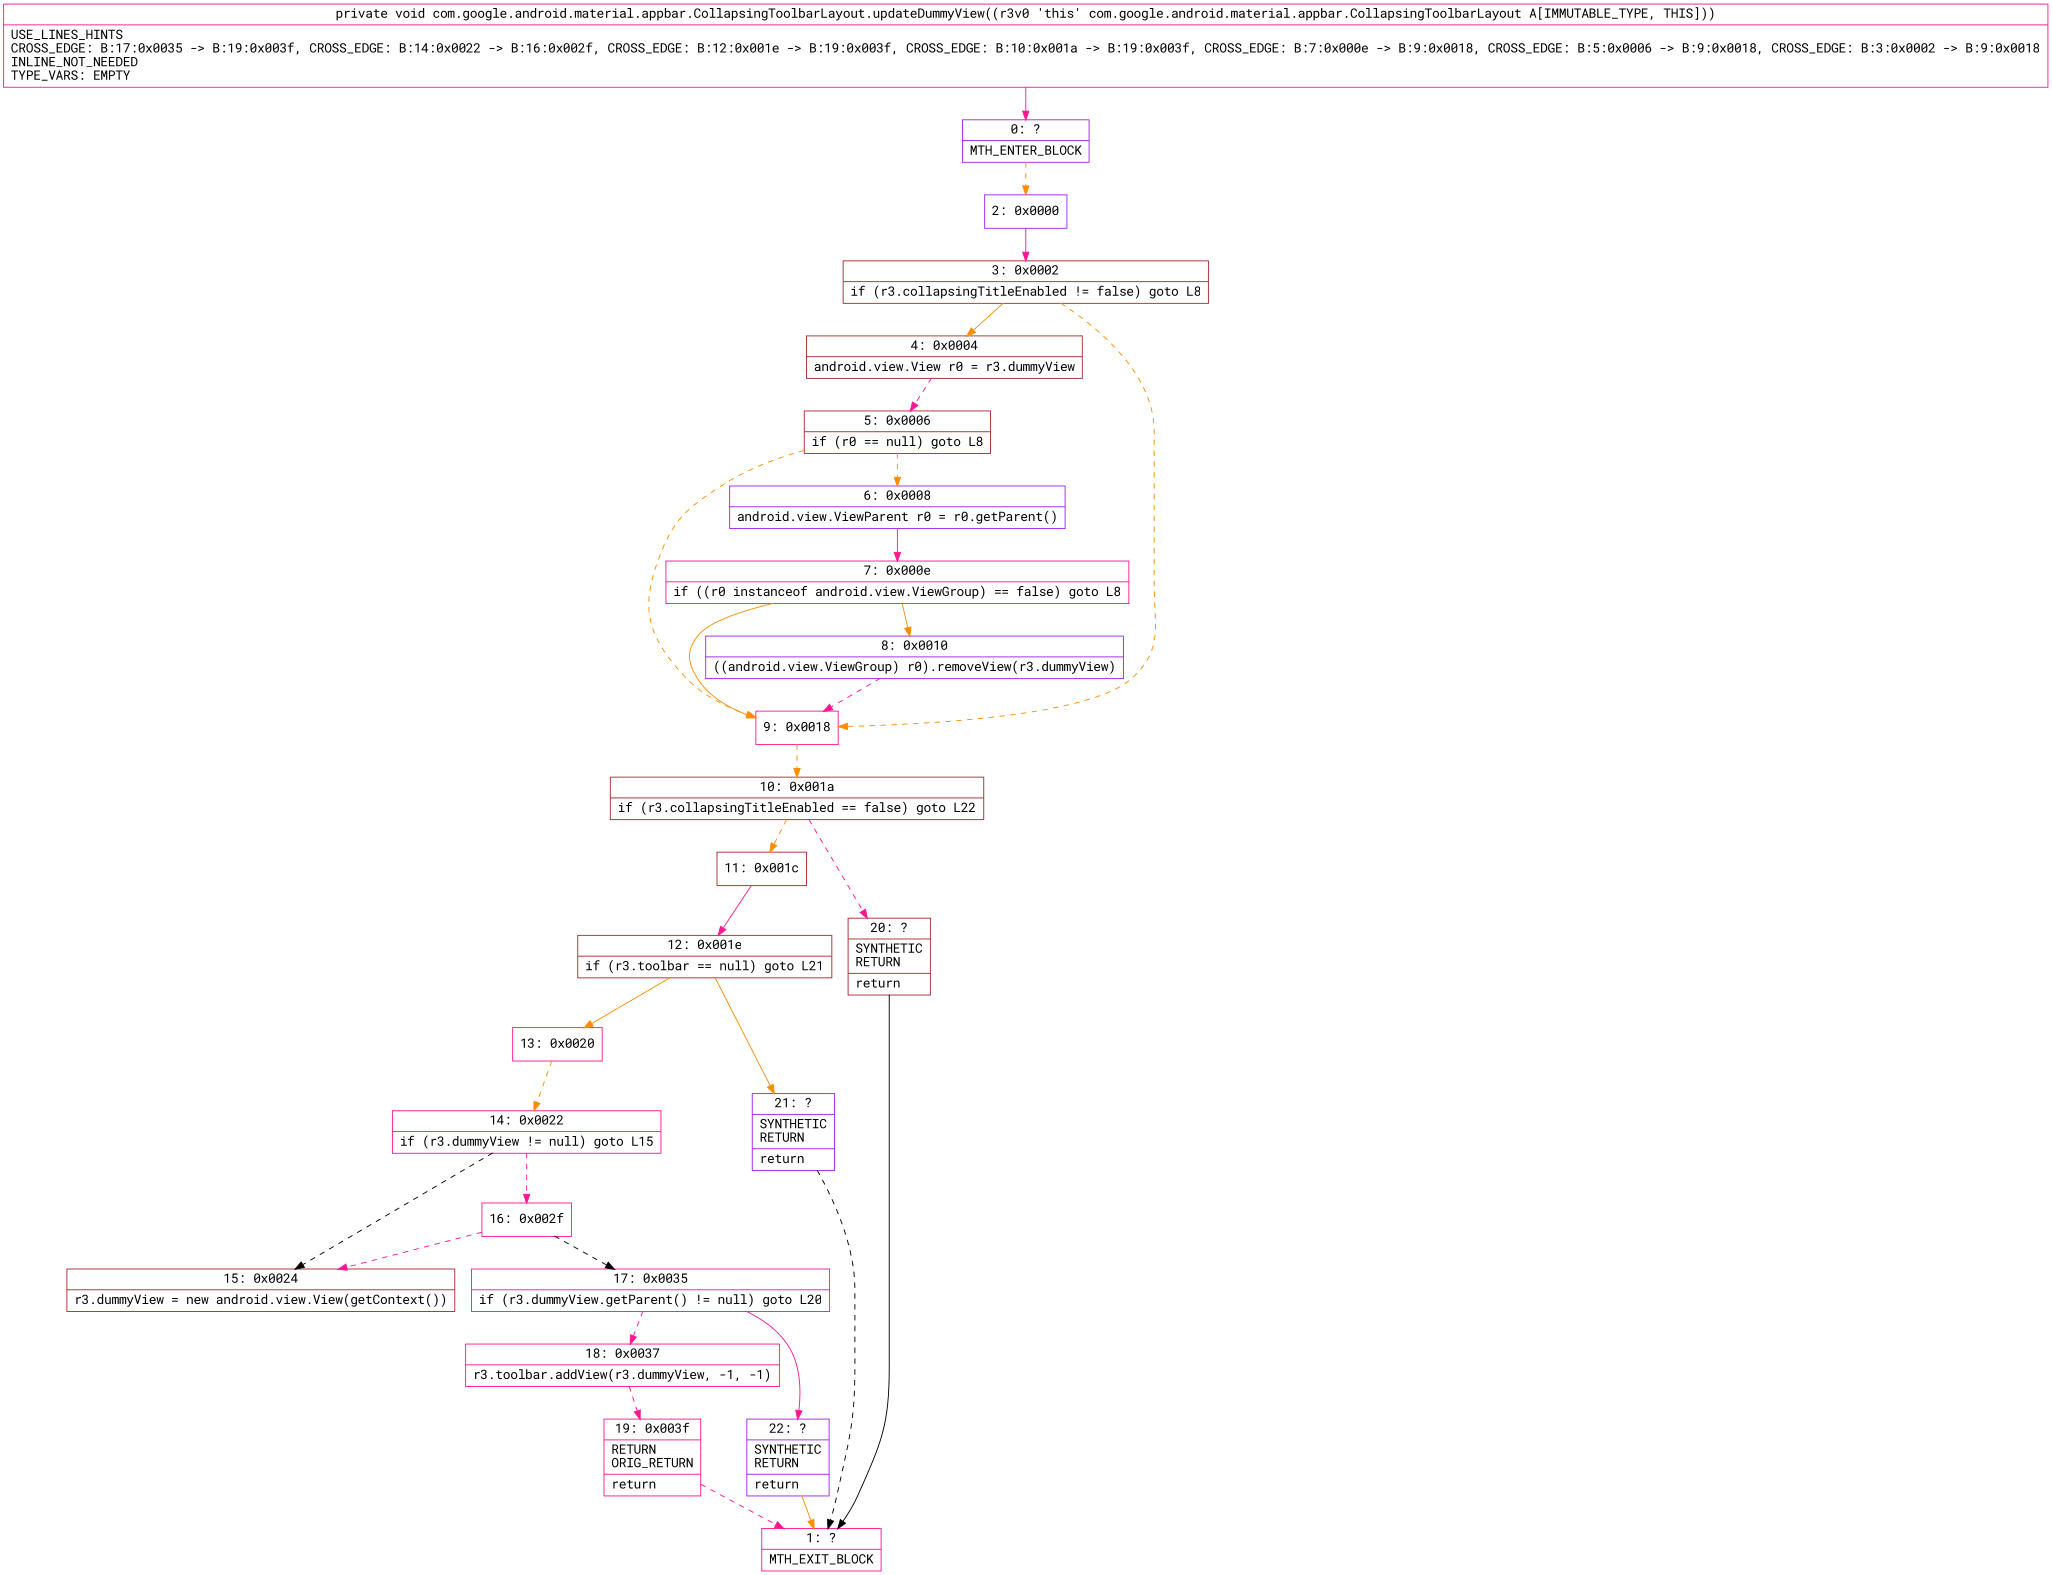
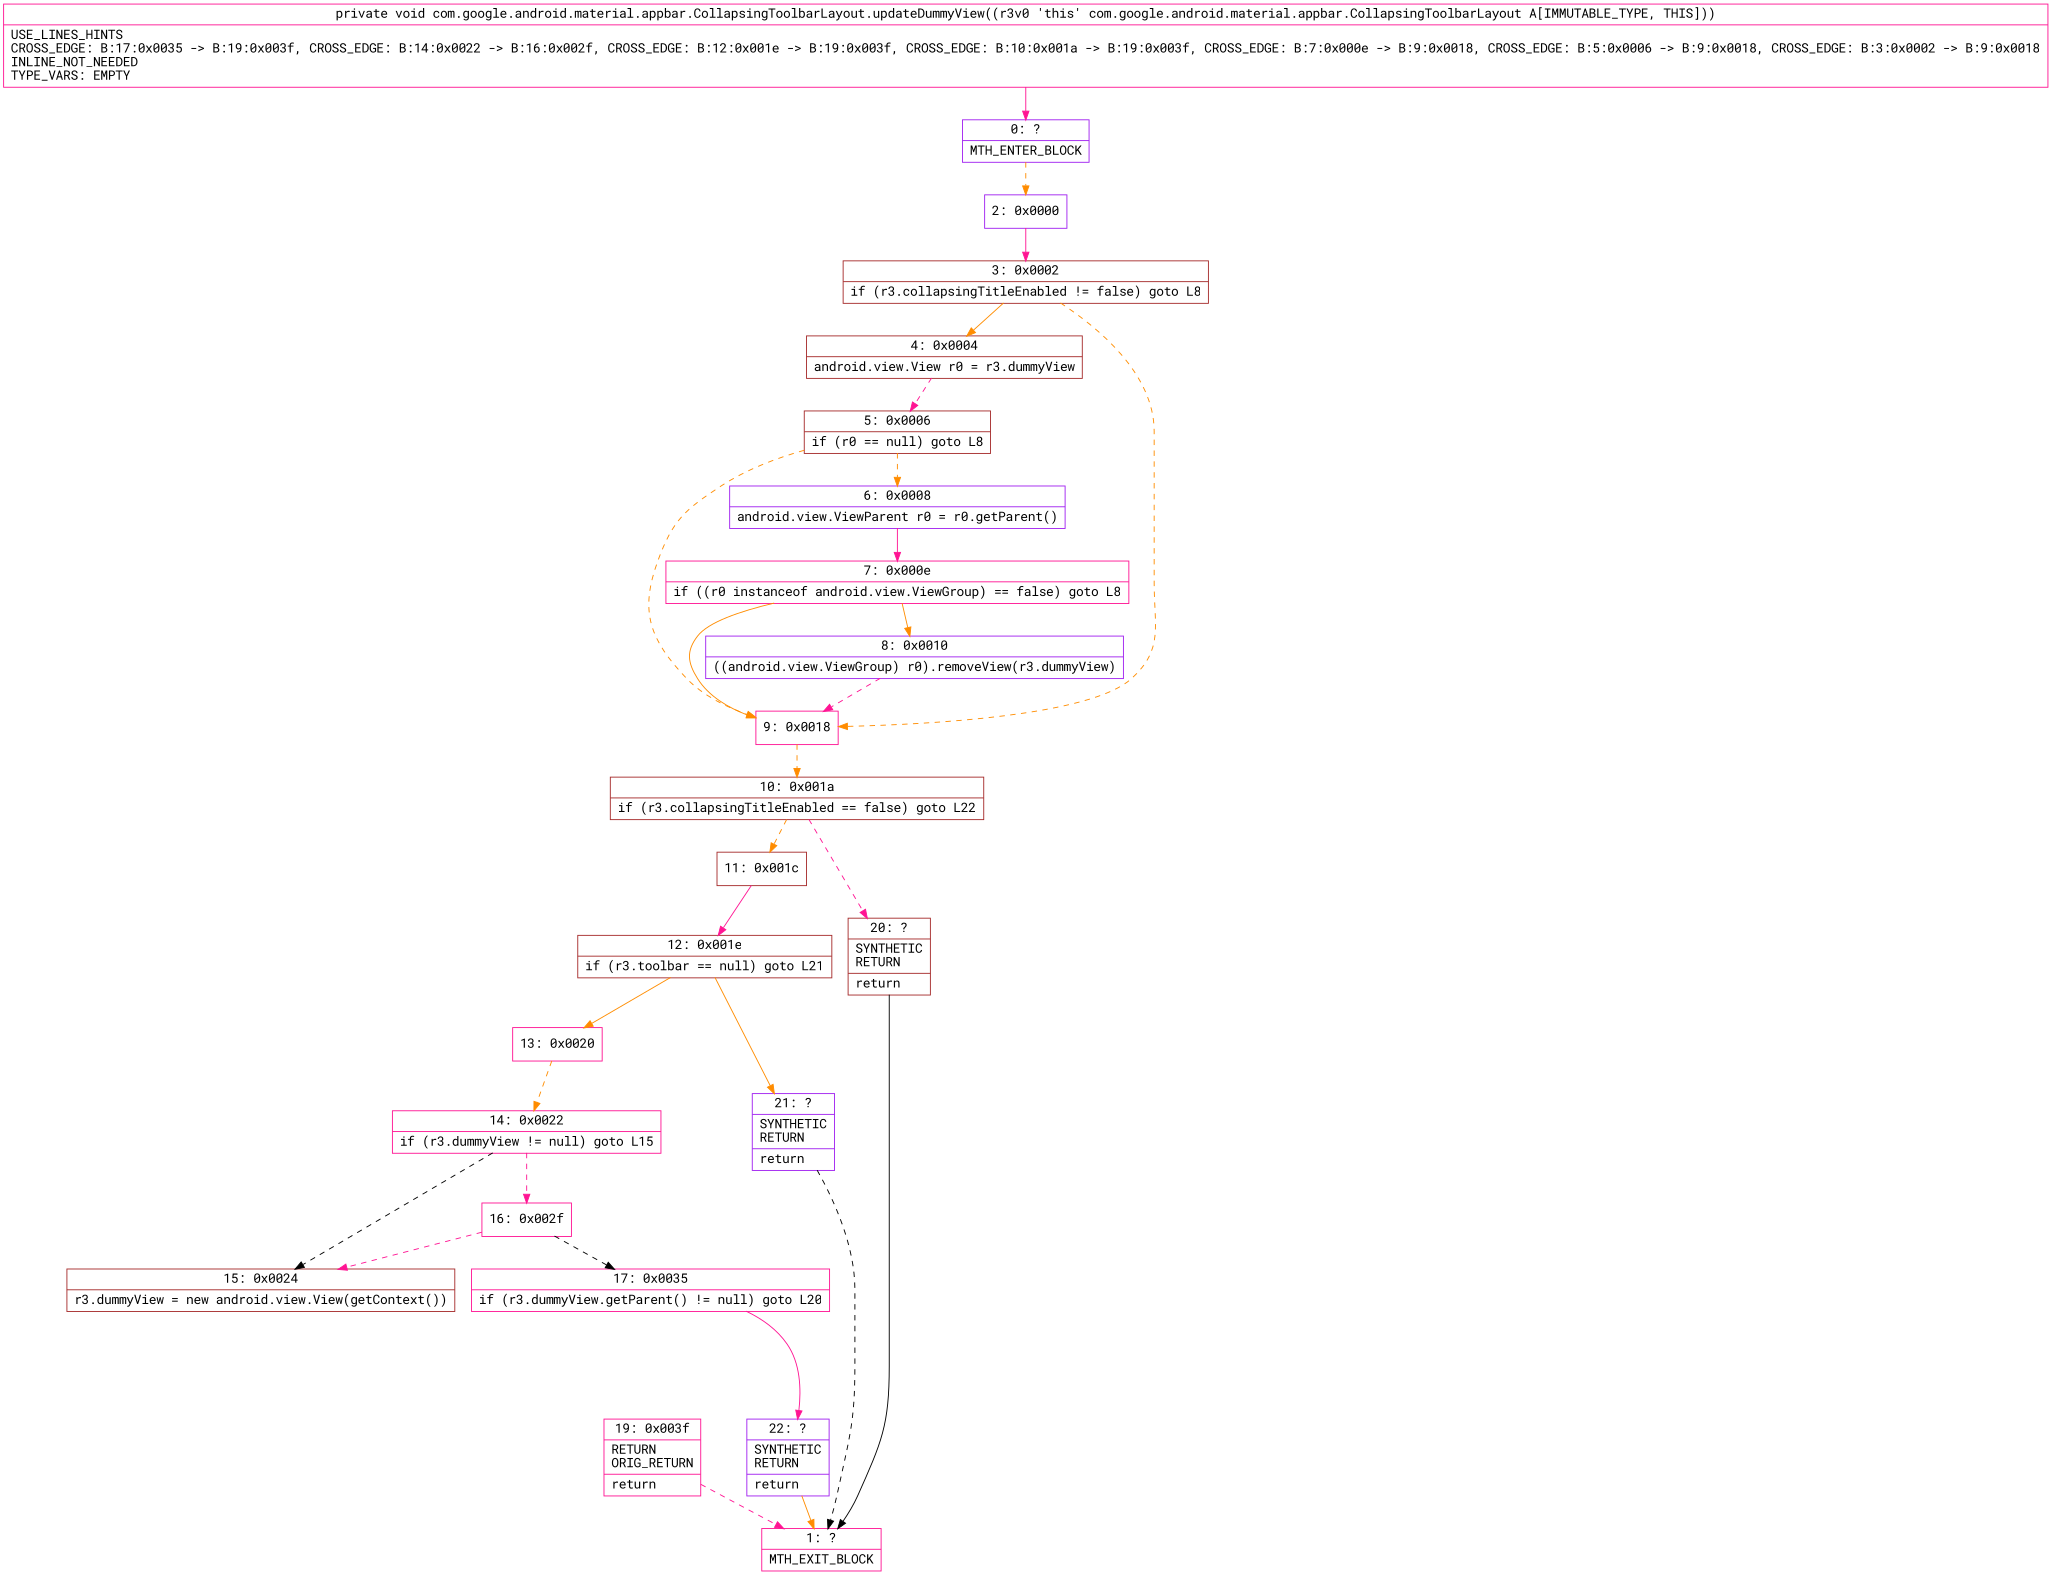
node "18: 0x0037": removed
